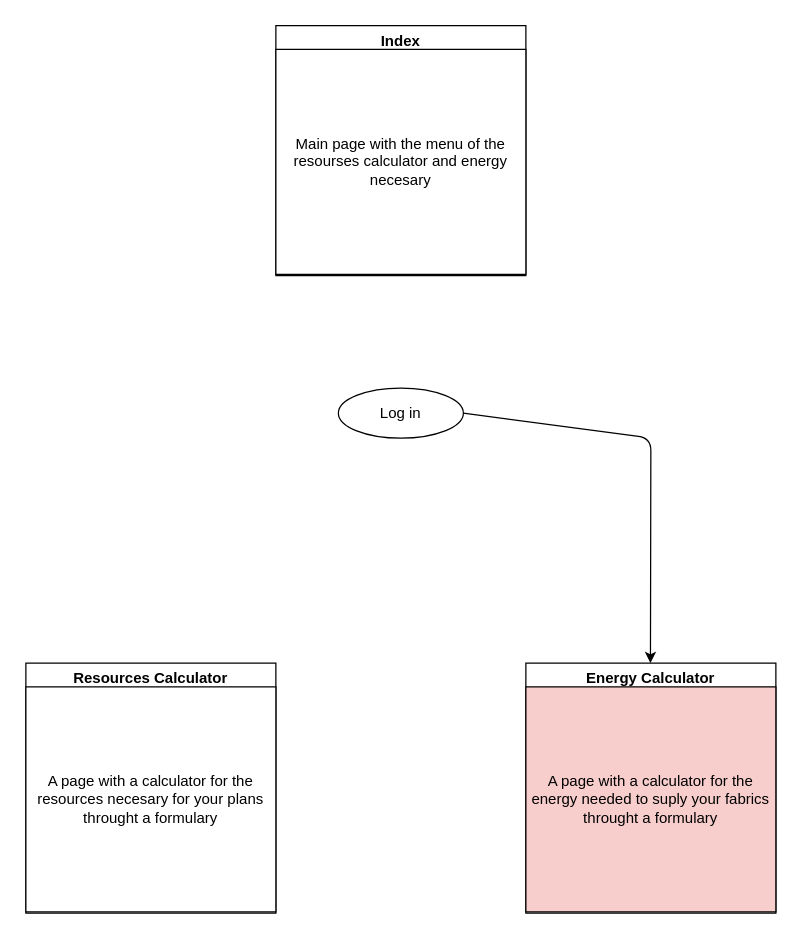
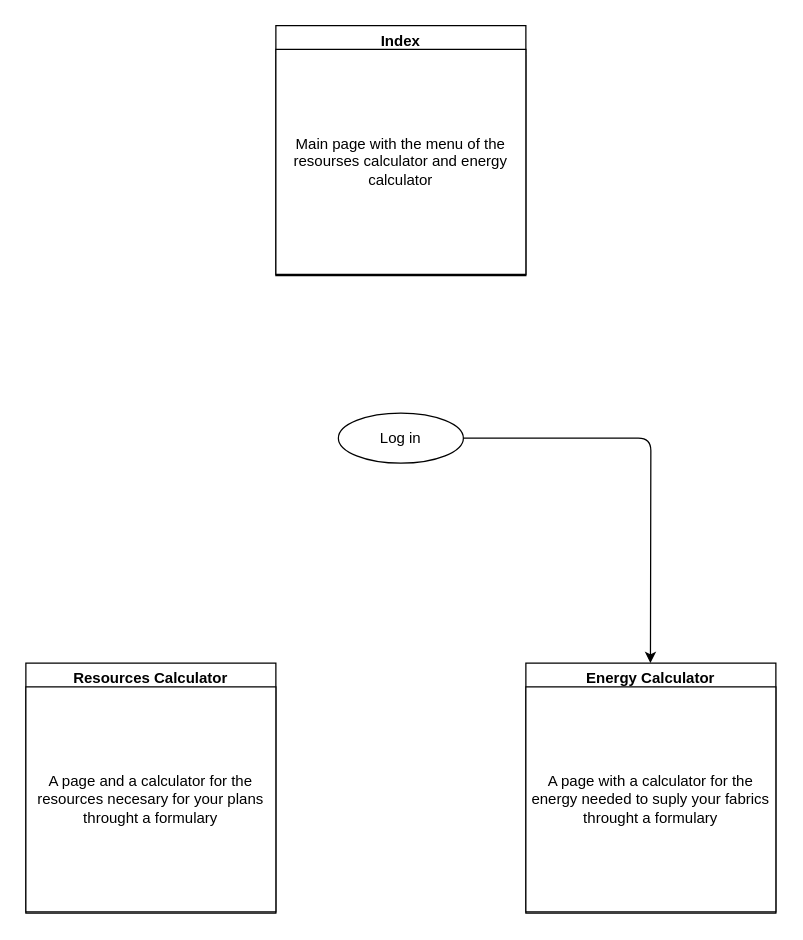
node "Main page with the menu of the resourses calculator and energy necesary": label "Main page with the menu of the resourses calculator and energy necesary" -> "Main page with the menu of the resourses calculator and energy calculator"
node "Log in": moved (401, 413) -> (401, 438)
node "A page with a calculator for the resources necesary for your plans throught a formulary": label "A page with a calculator for the resources necesary for your plans throught a formulary" -> "A page and a calculator for the resources necesary for your plans throught a formulary"
node "A page with a calculator for the energy needed to suply your fabrics throught a formulary": fillcolor #f8cecc -> #ffffff
